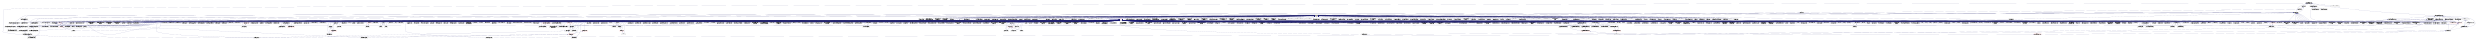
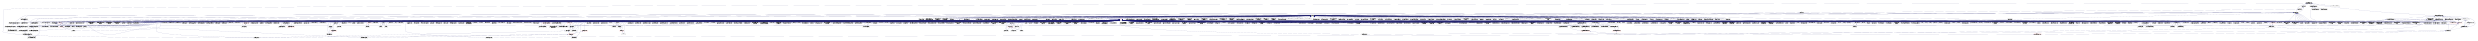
node "async_remote.cpp": removed
node "sliding_semaphore.cpp": label "sliding_semaphore.cpp" -> "sliding_checker.cpp"
